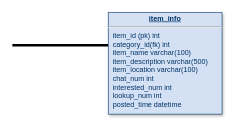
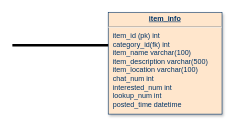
node "item_info item_id (pk) int category_id(fk) int item_name varchar(100) item_description varchar(500) item_location varchar(100) chat_num int interested_num int lookup_num int posted_time datetime": fillcolor #d4e1f5 -> #ffe6cc
